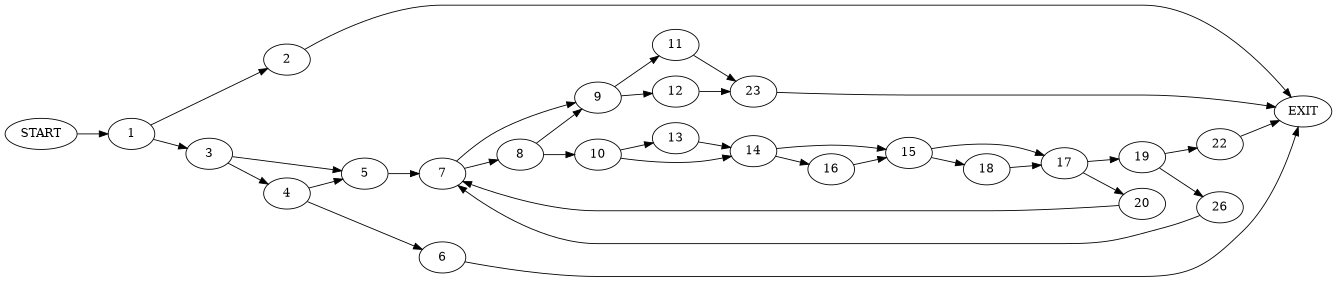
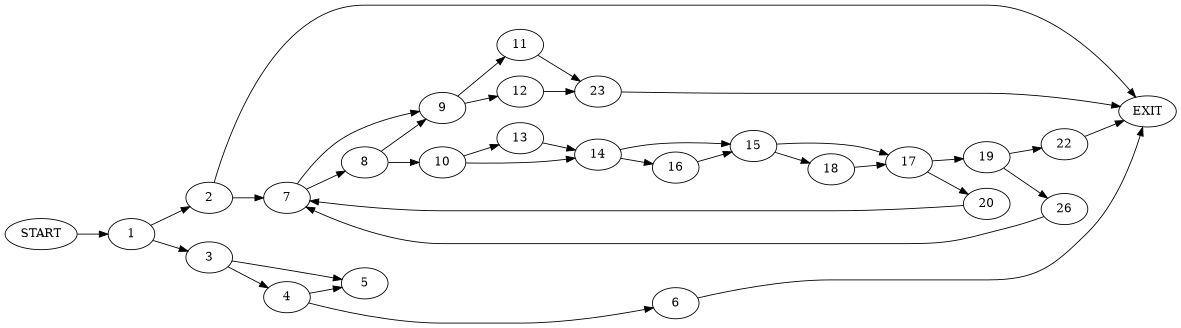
edge "5" -> "7": now "2" -> "7"
